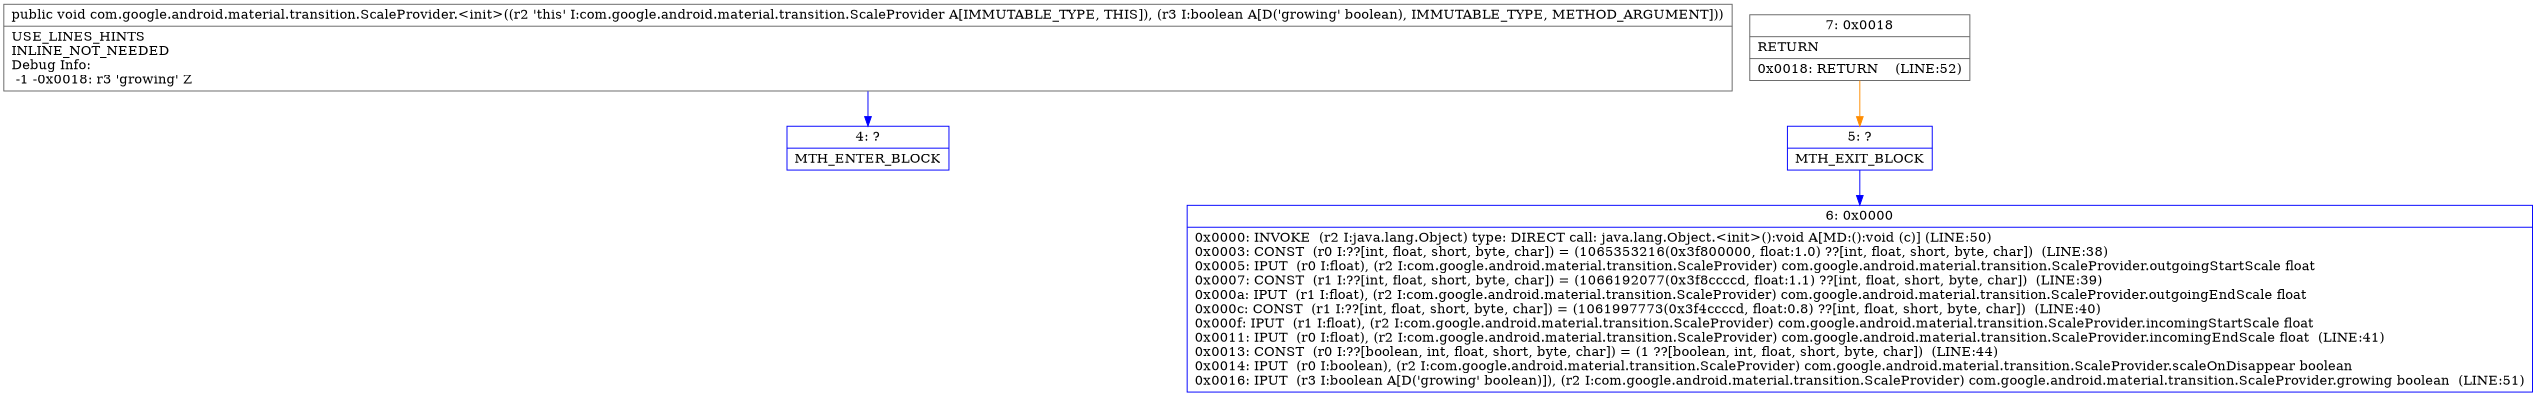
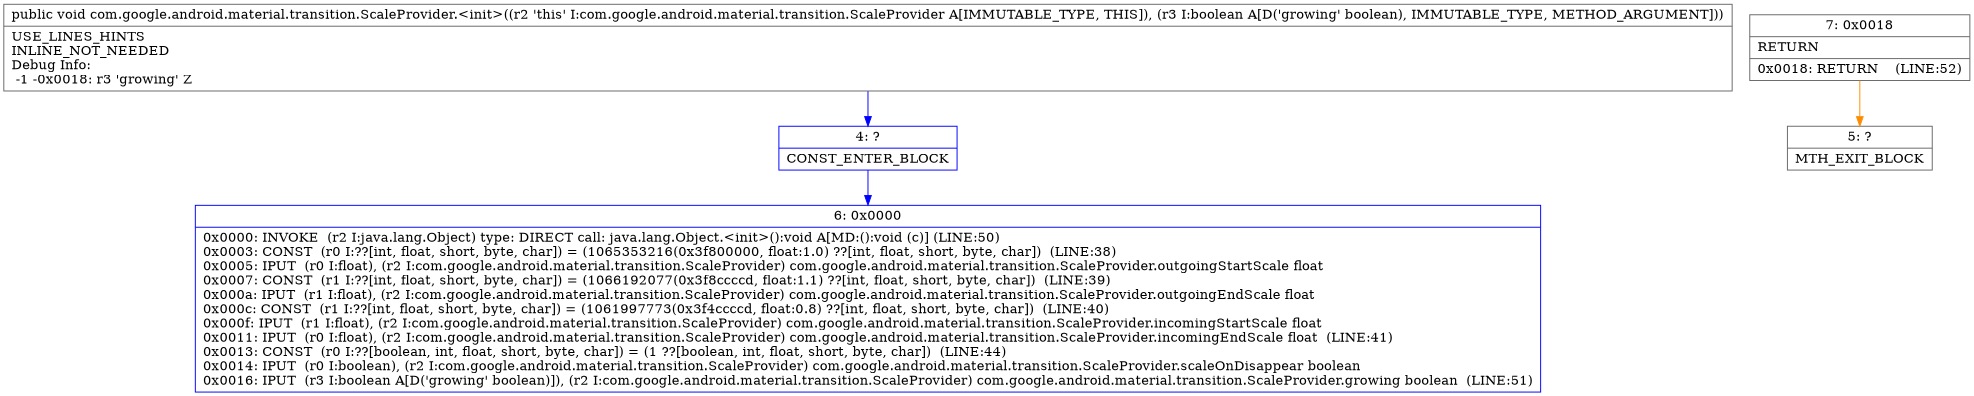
node "5: ?": color blue -> gray40
node "4: ?": text "MTH_ENTER_BLOCK" -> "CONST_ENTER_BLOCK"
edge "5: ?" -> "6: 0x0000": now "4: ?" -> "6: 0x0000"
